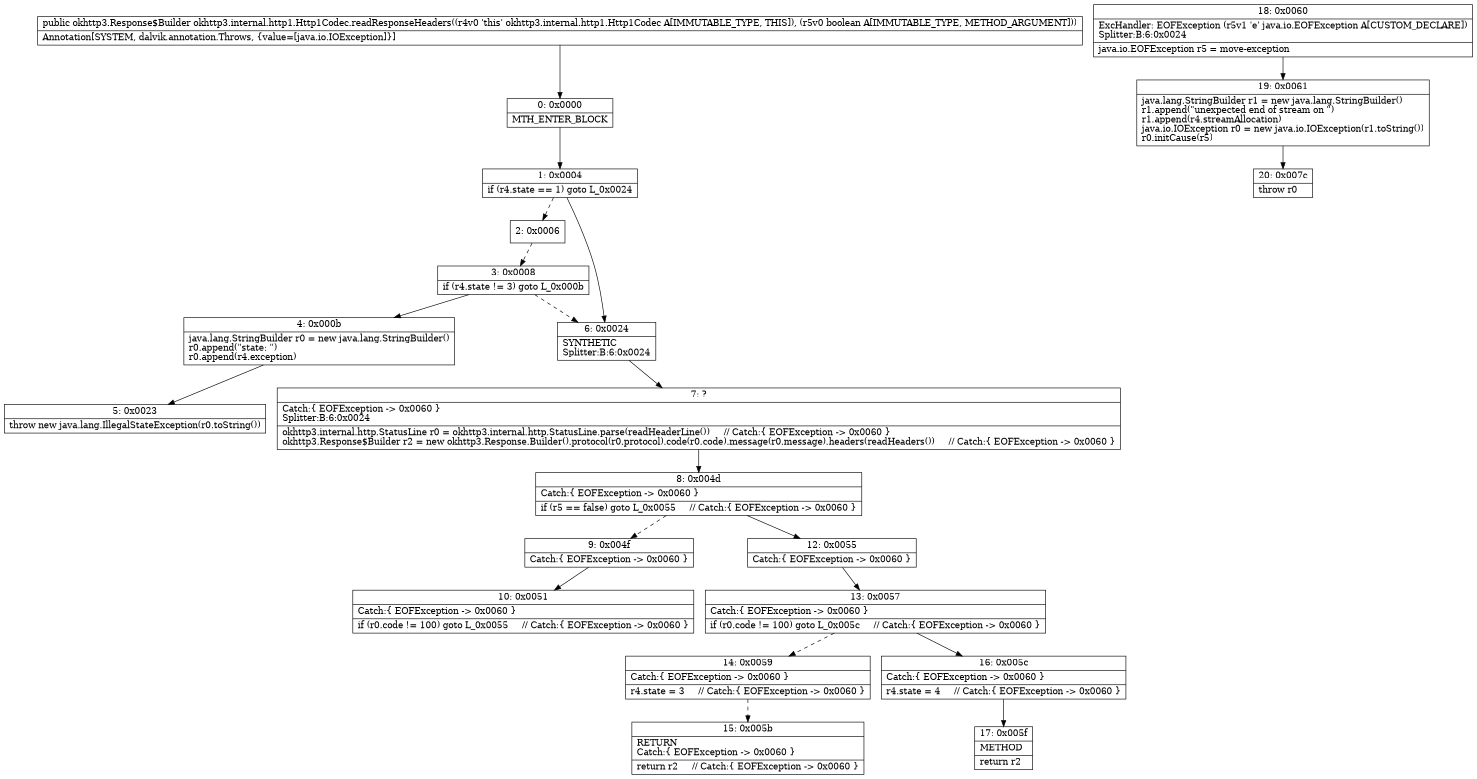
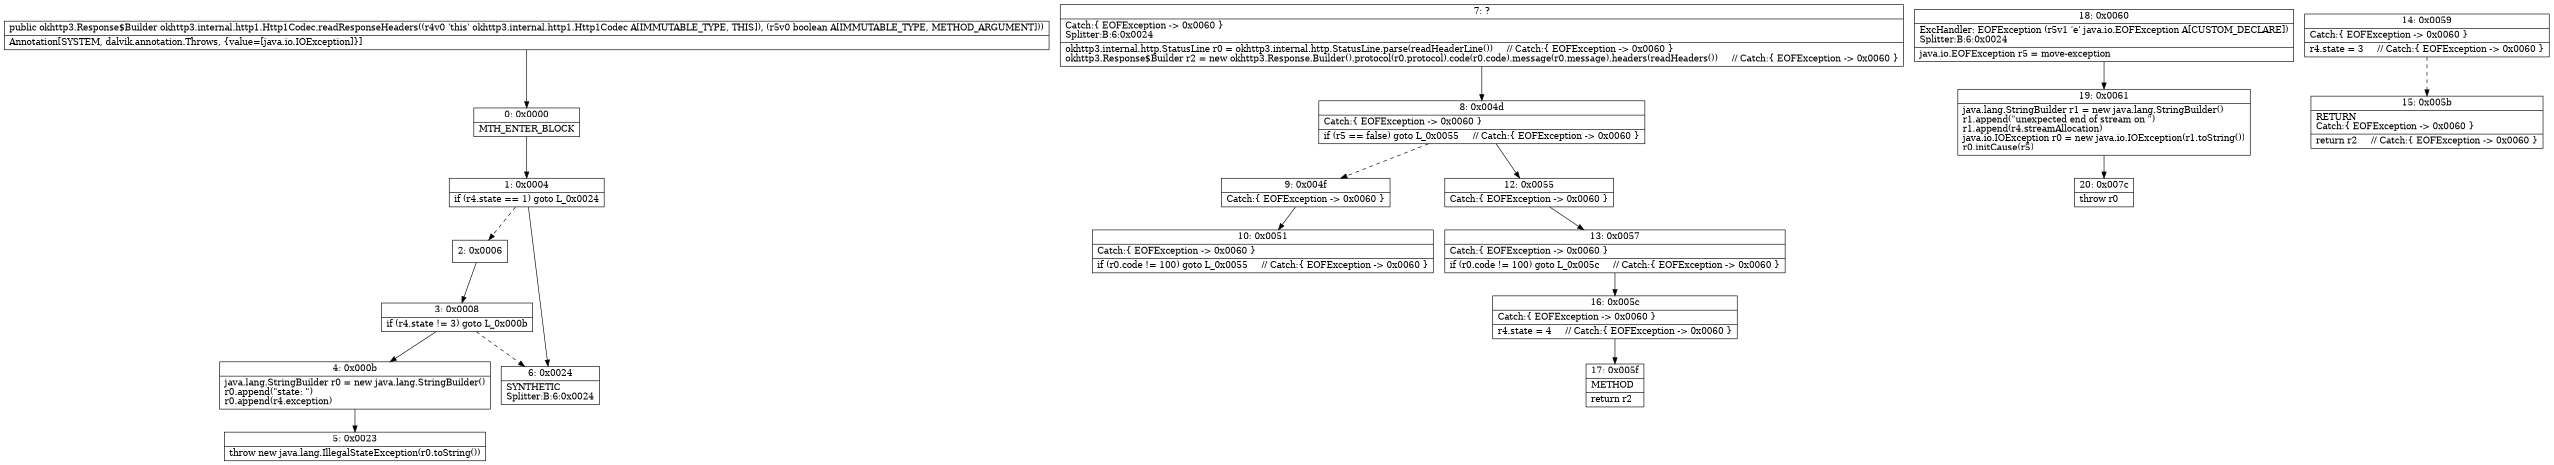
edge "2: 0x0006" -> "3: 0x0008": style dashed -> solid
edge "6: 0x0024" -> "7: ?": removed
edge "13: 0x0057" -> "14: 0x0059": removed
